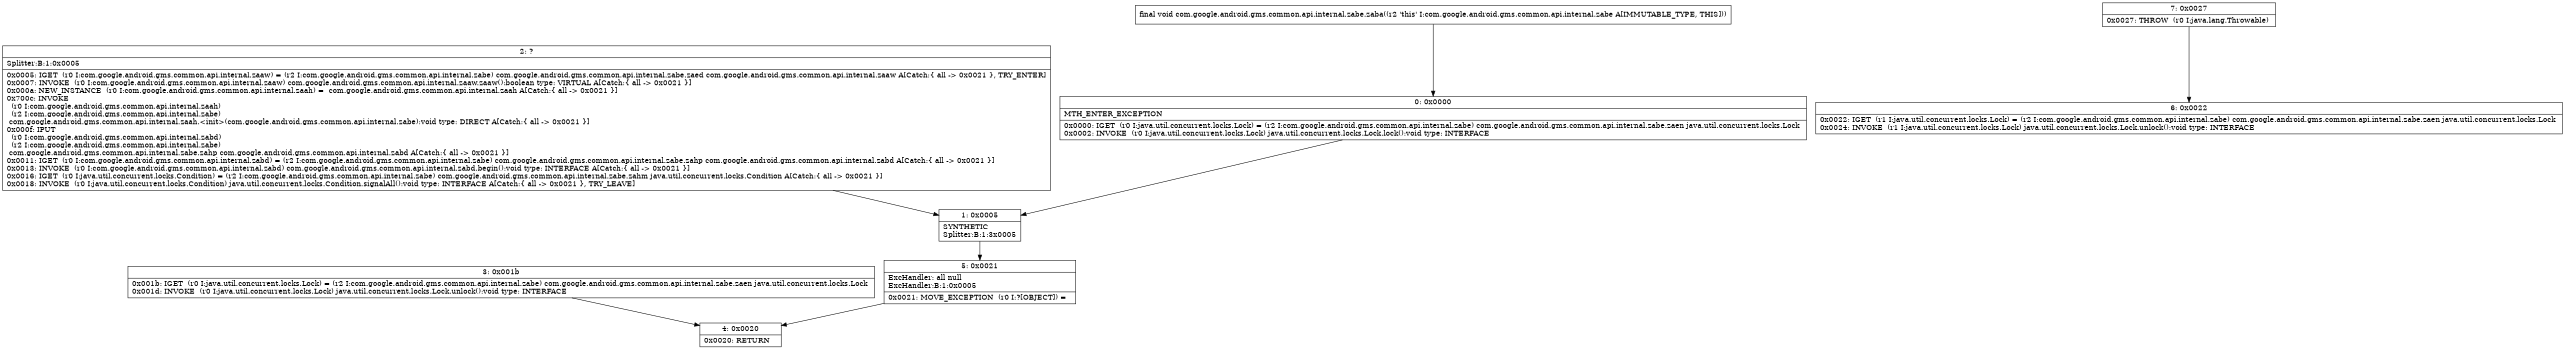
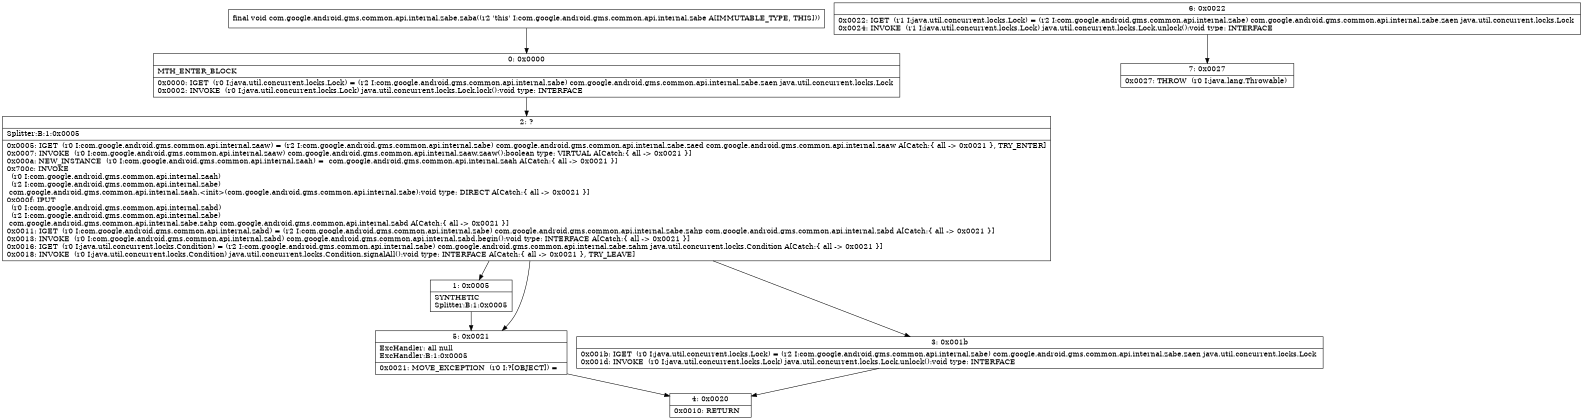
edge "7: 0x0027" -> "6: 0x0022": reversed
node "0: 0x0000": text "MTH_ENTER_EXCEPTION" -> "MTH_ENTER_BLOCK"
edge "0: 0x0000" -> "1: 0x0005": now "0: 0x0000" -> "2: ?"
node "1: 0x0005": text "Splitter:B:1:3x0005" -> "Splitter:B:1:0x0005"
edge "2: ?" -> "5: 0x0021": added
edge "2: ?" -> "3: 0x001b": added
node "4: 0x0020": text "0x0020: RETURN" -> "0x0010: RETURN"
